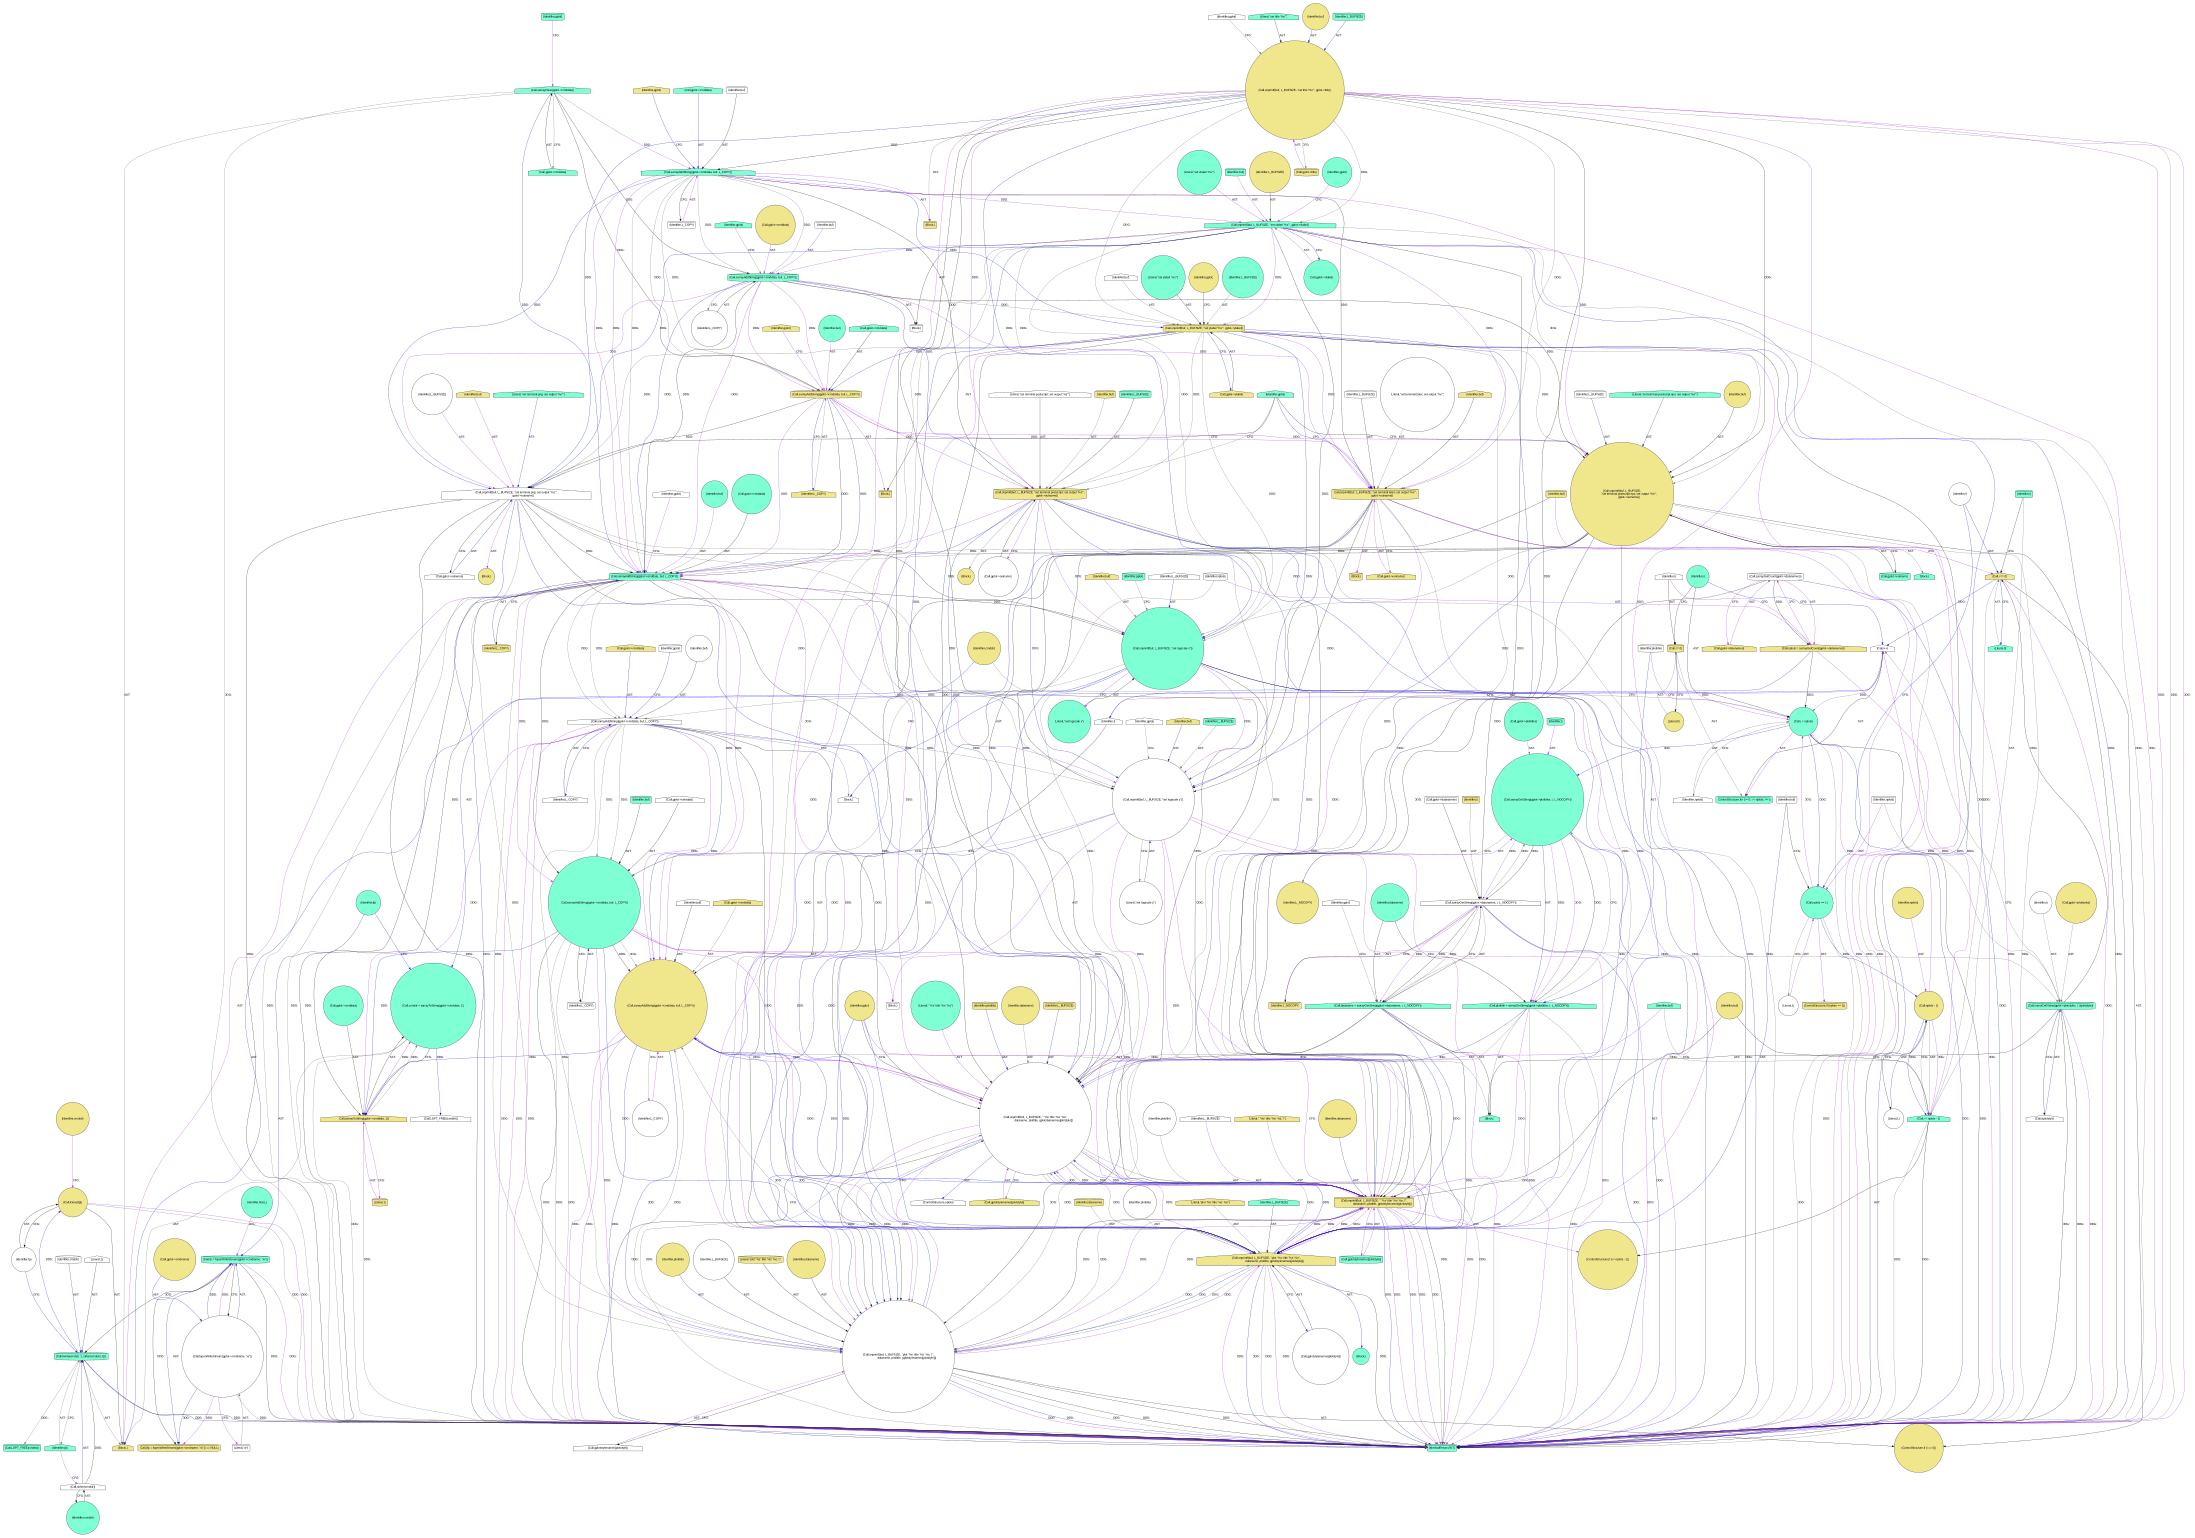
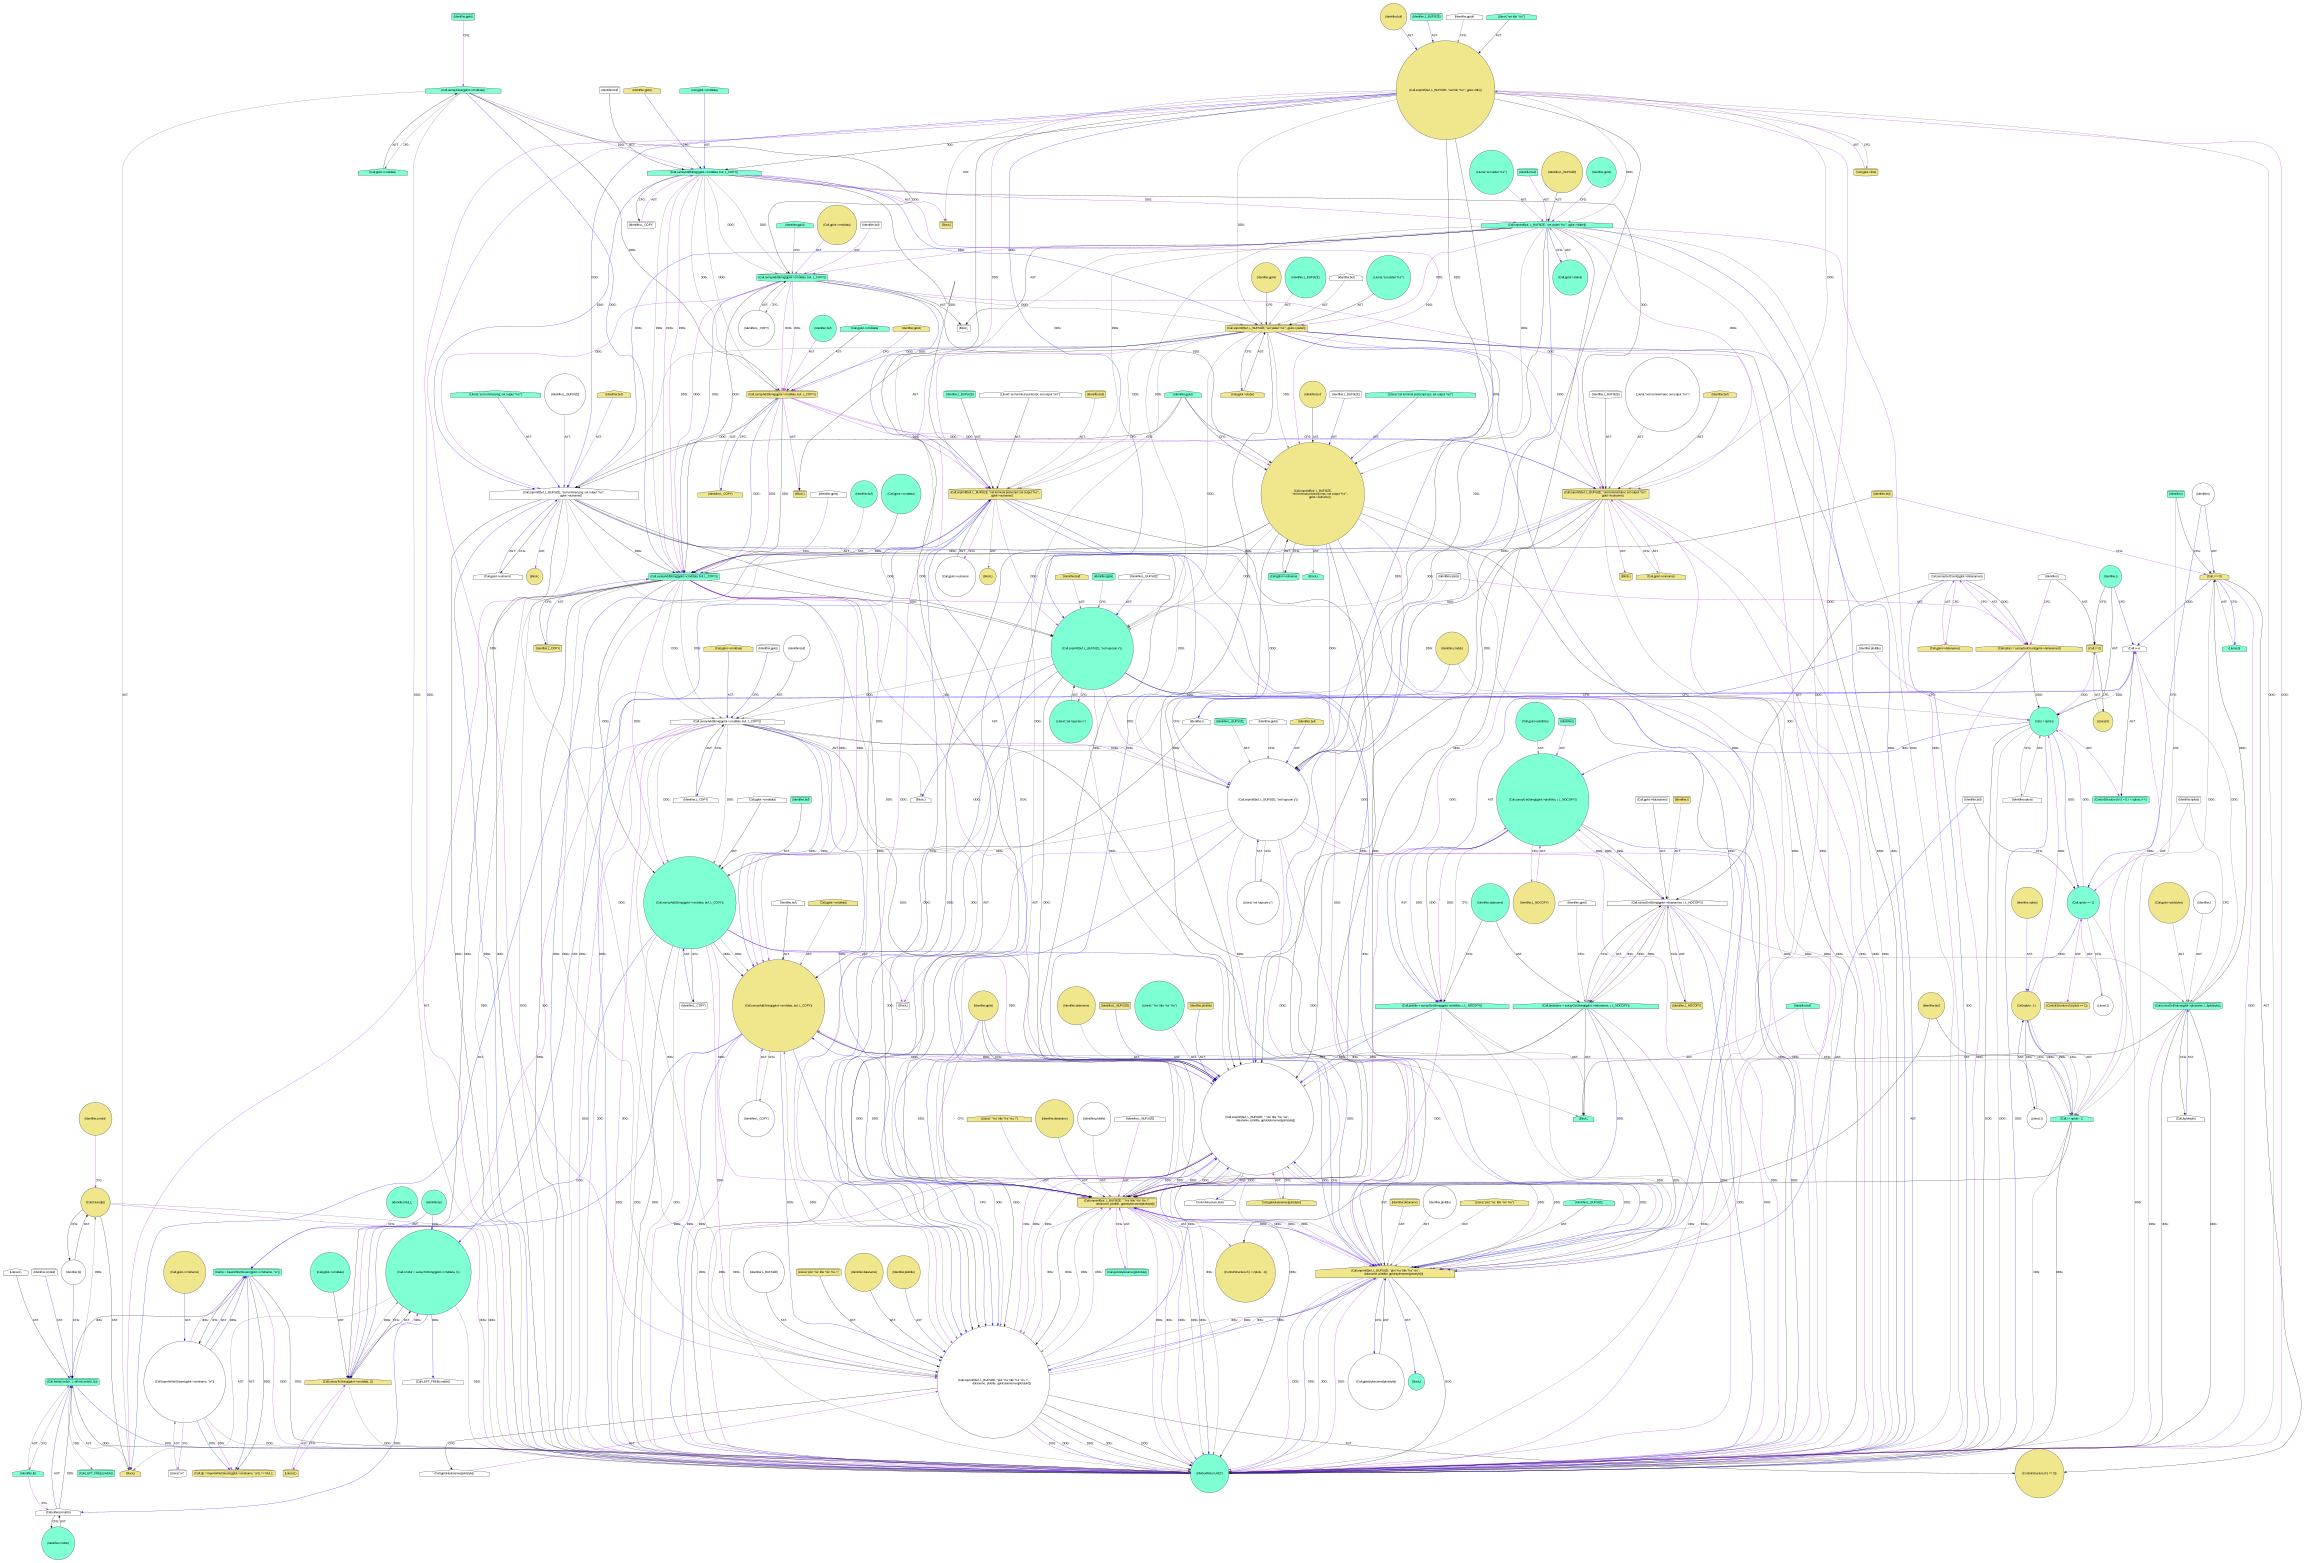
edge "(Call,i = 0)" -> "(ControlStructure,for (i = 0; i < nplots; i++))": removed, label "AST:"
node "(ControlStructure,nplots)": label "(ControlStructure,nplots)" -> "(ControlStructure,else)"
edge "(Call,fwrite(cmdstr, 1, strlen(cmdstr), fp))" -> "(Call,fclose(fp))": color blue -> gray40
node "(MethodReturn,RET)": shape cylinder -> circle
edge "(Call,cmdstr = sarrayToString(gplot->cmddata, 1))" -> "(Call,strlen(cmdstr))": added, label "DDG:"
